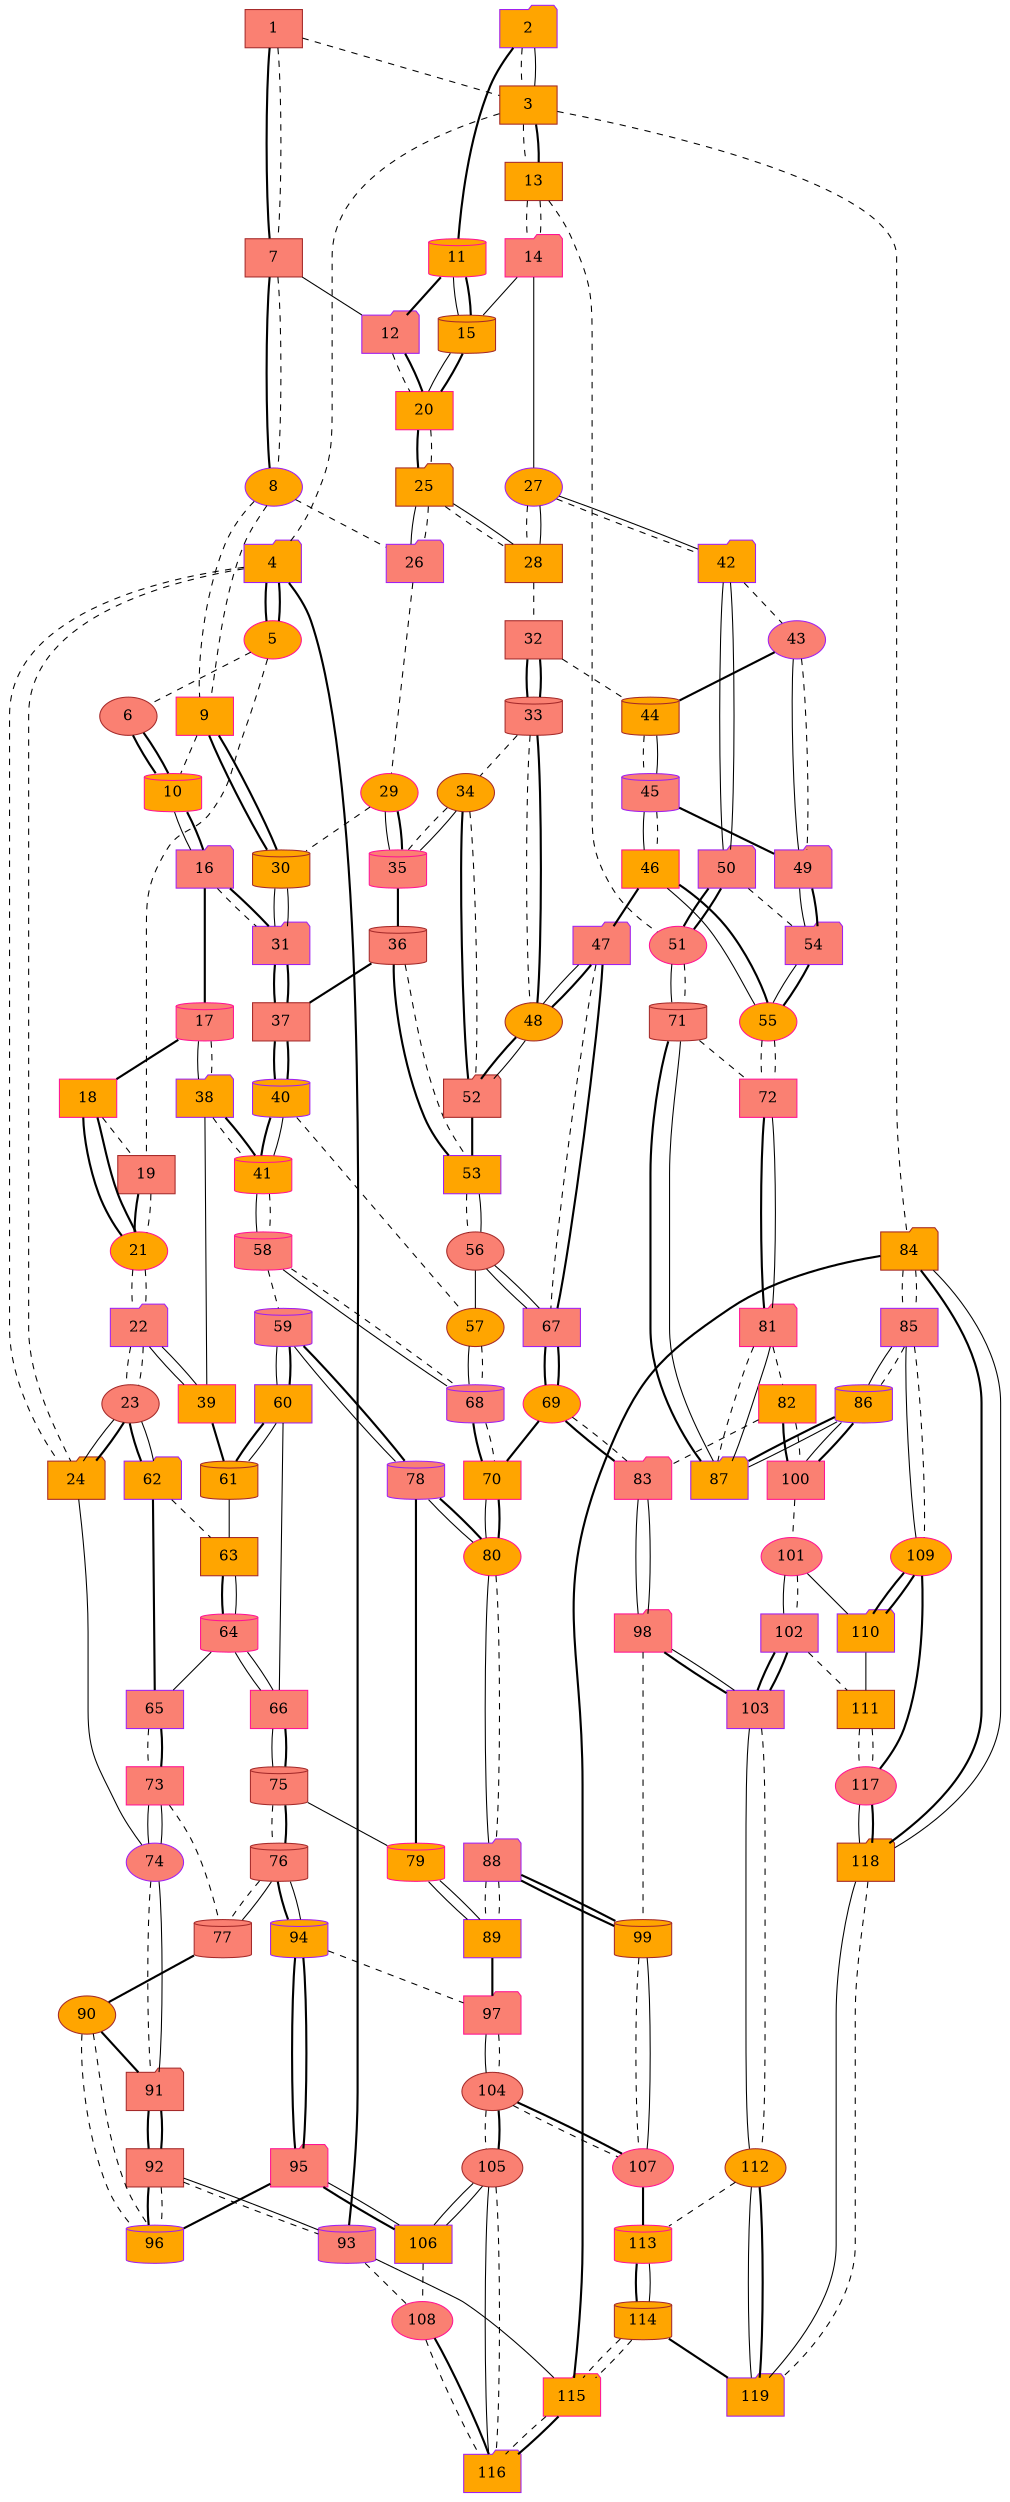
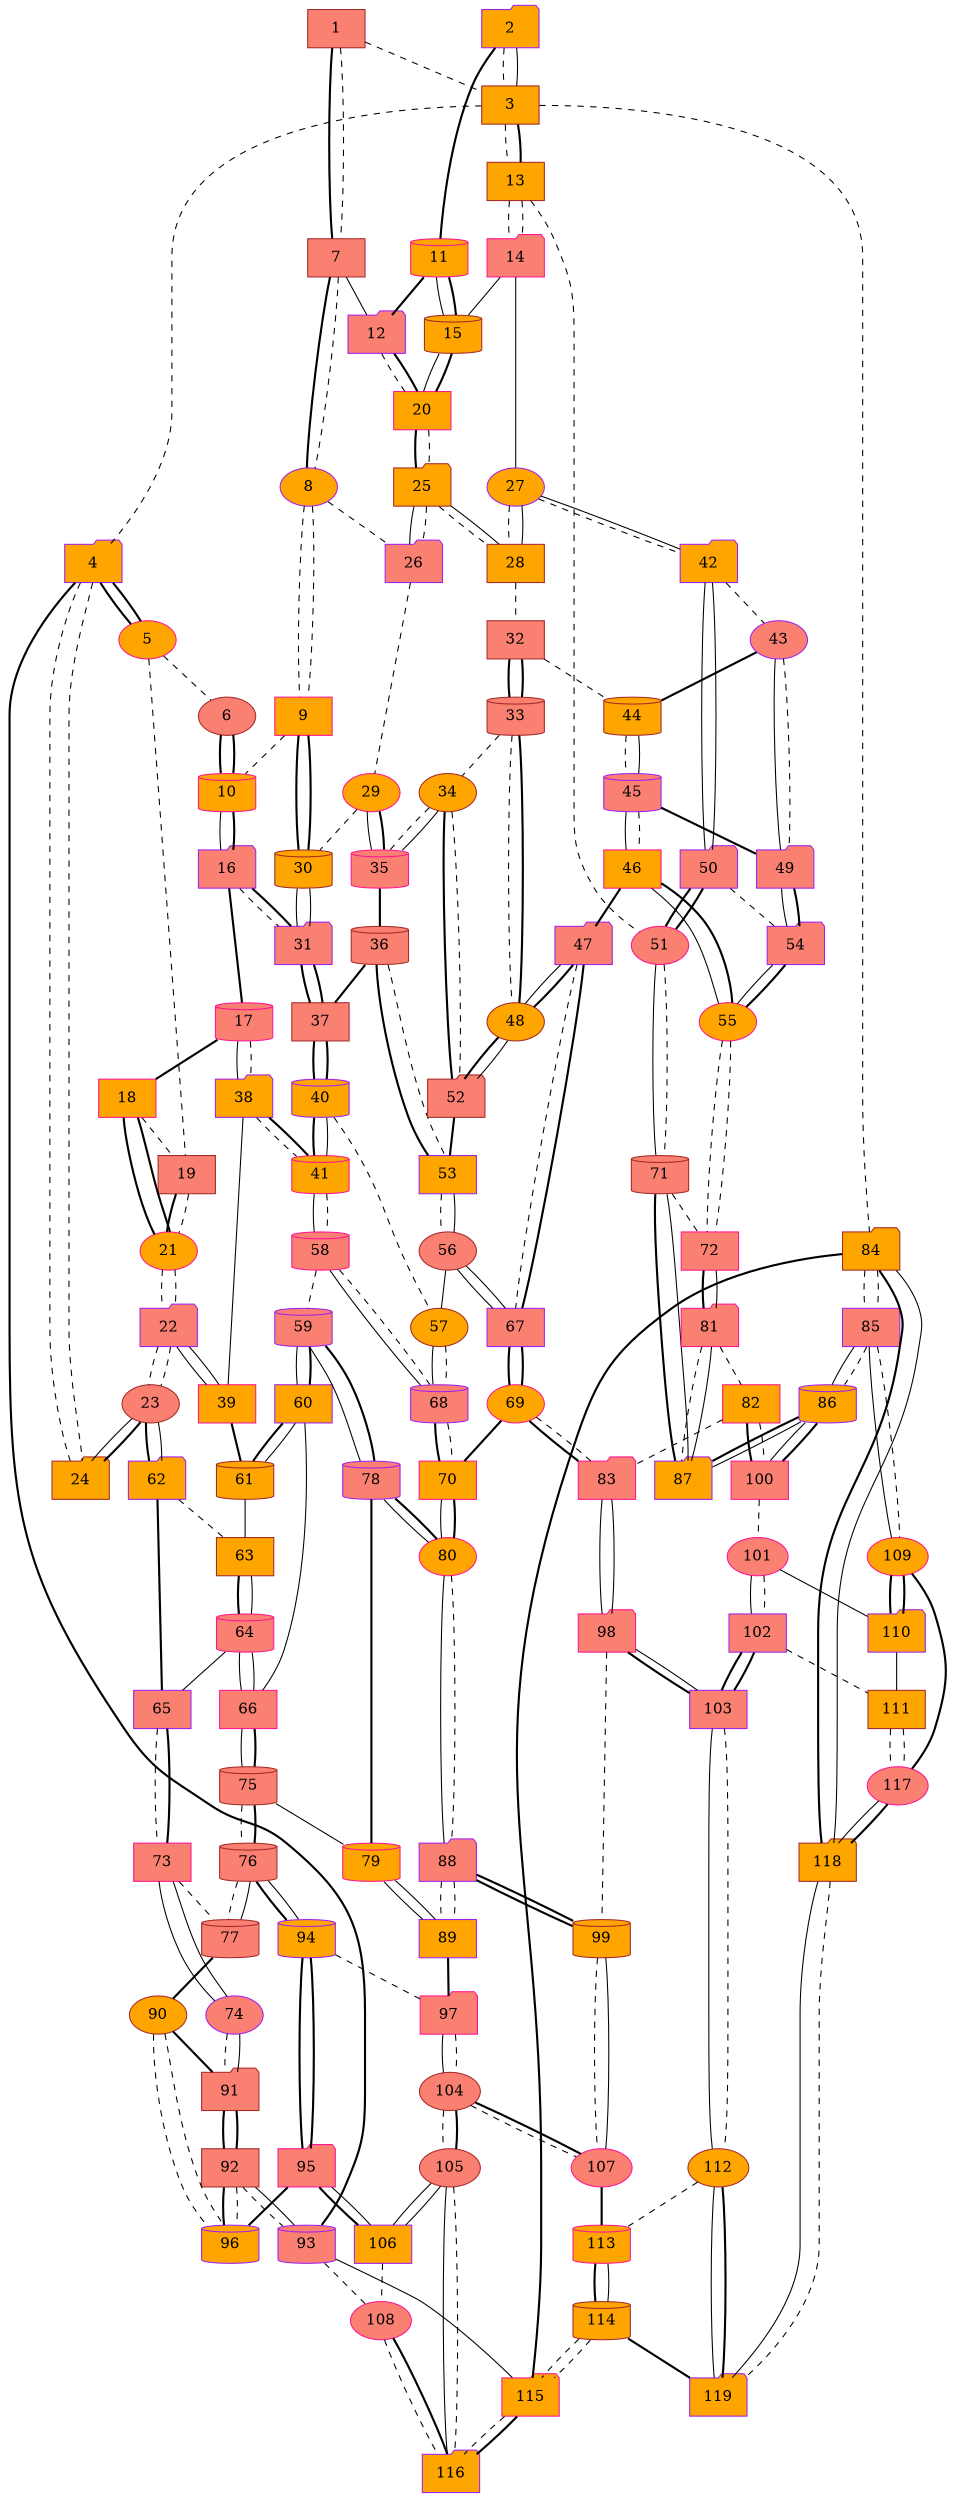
edge "24" -- "74": removed
